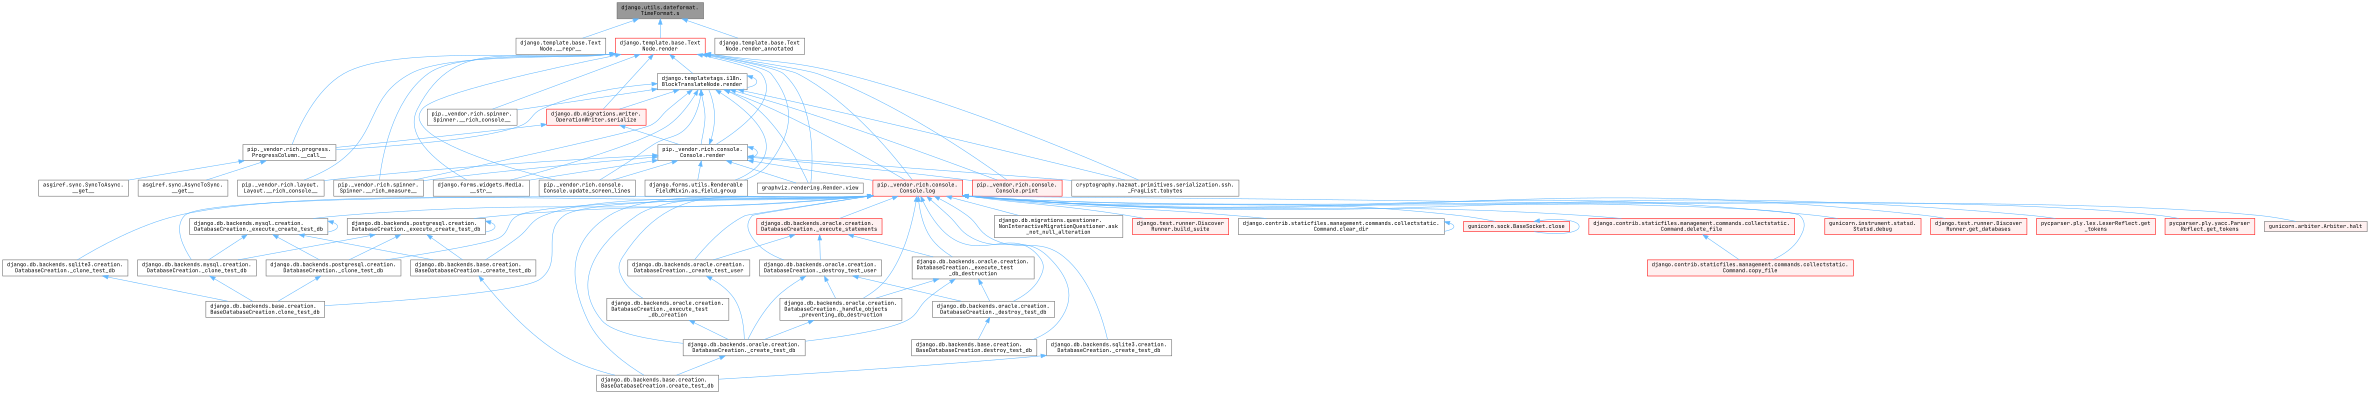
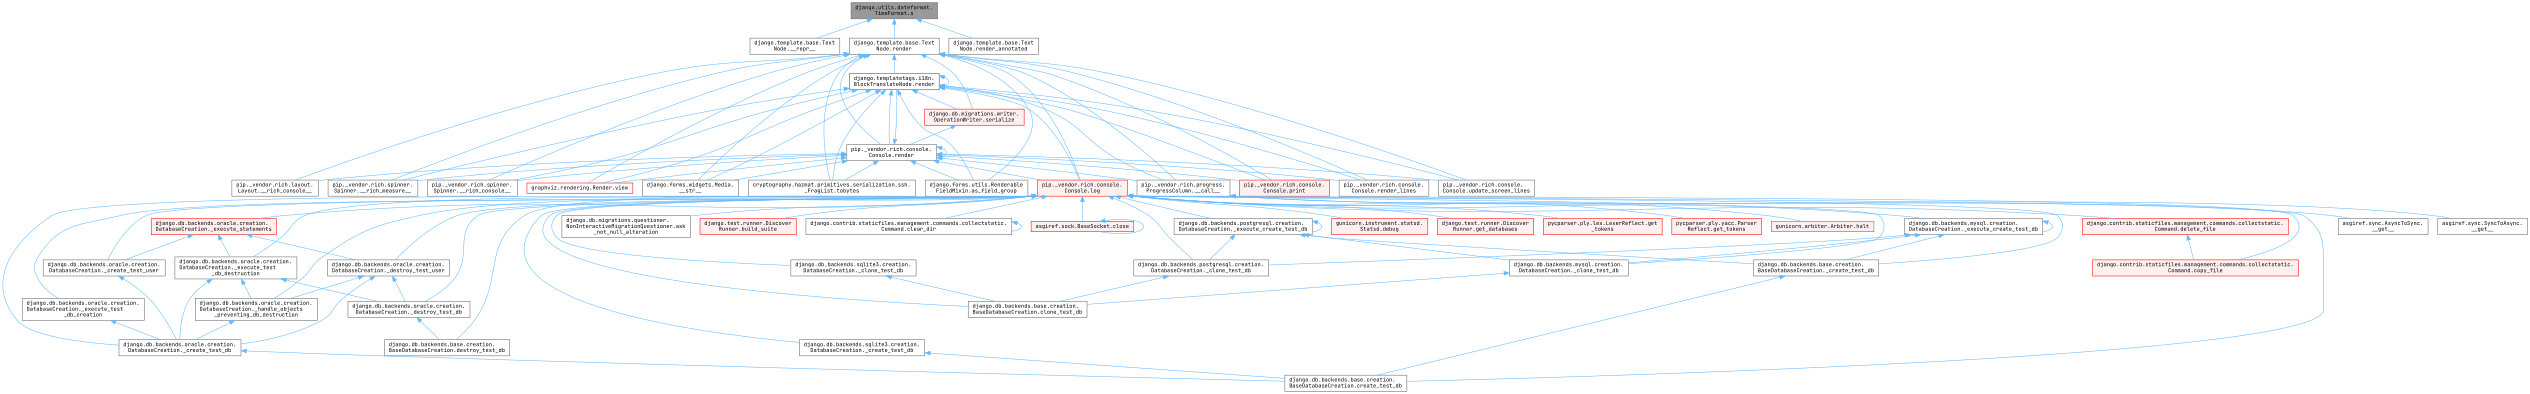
node "django.template.base.Text Node.render": color red -> grey40
node "django.templatetags.i18n. BlockTranslateNode.render": color grey40 -> red
edge "pip._vendor.rich.progress. ProgressColumn.__call__" -> "django.db.migrations.writer. OperationWriter.serialize": now "pip._vendor.rich.progress. ProgressColumn.__call__" -> "pip._vendor.rich.console. Console.render"
edge "pip._vendor.rich.spinner. Spinner.__rich_console__" -> "pip._vendor.rich.console. Console.render": added
node "graphviz.rendering.Render.view": color grey40 -> red
node "pip._vendor.rich.console. Console.render_lines": added
node "gunicorn.sock.BaseSocket.close": label "gunicorn.sock.BaseSocket.close" -> "asgiref.sock.BaseSocket.close"
